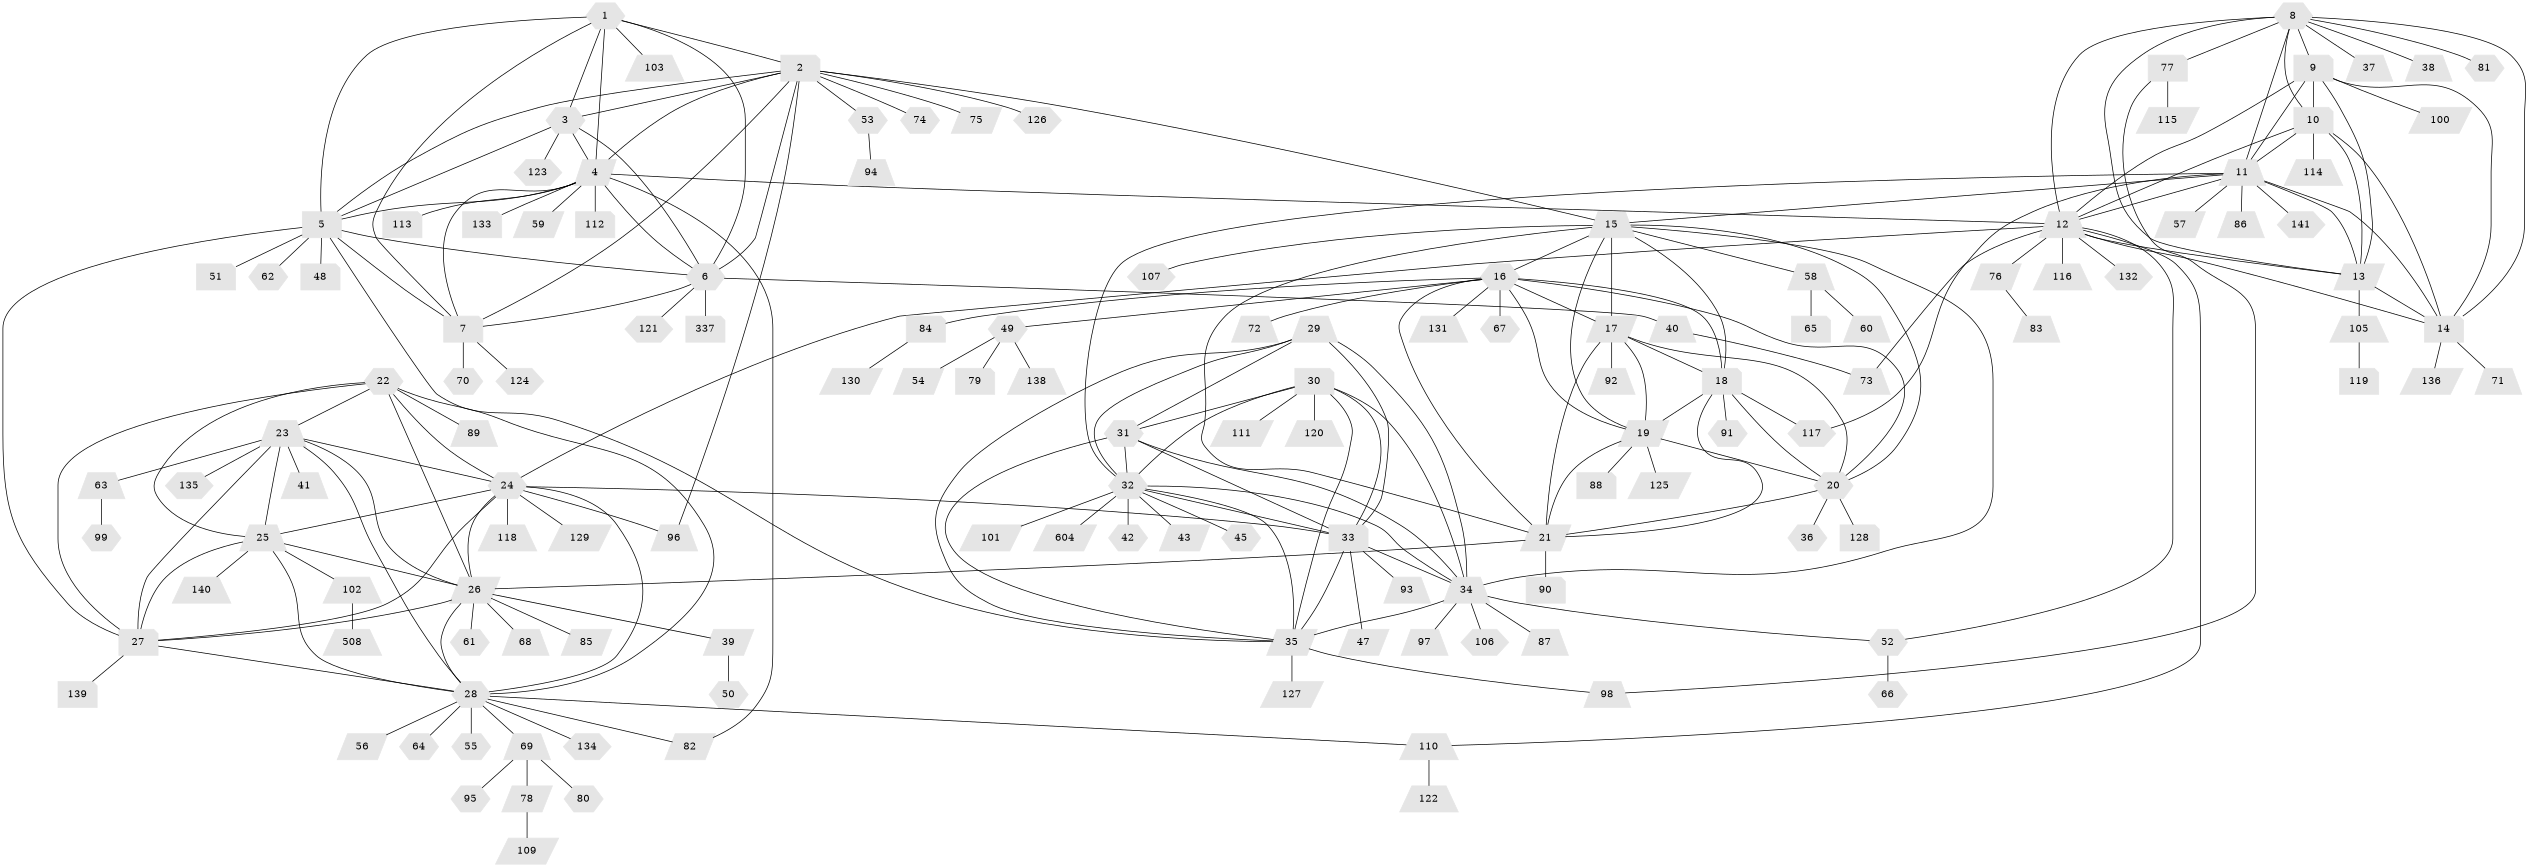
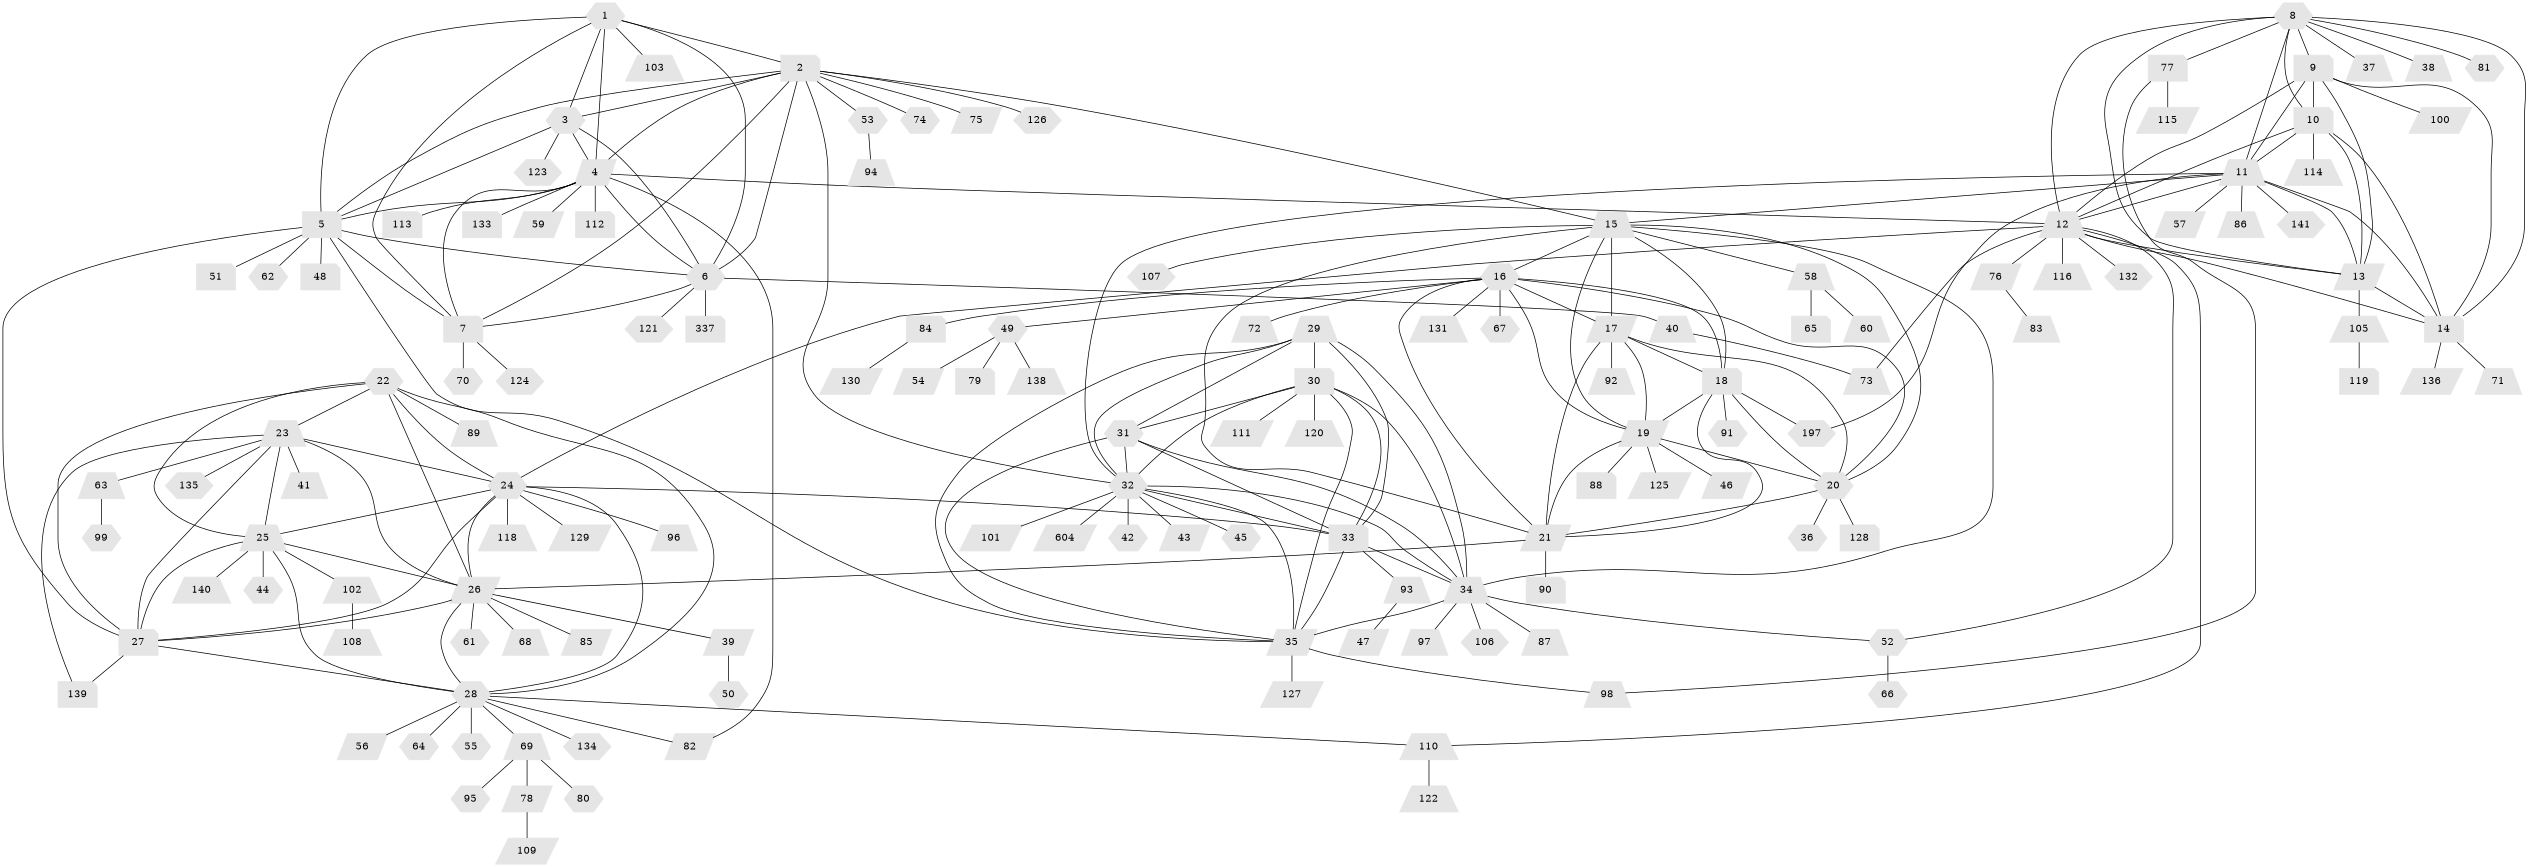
edge "2" -- "96": now "2" -- "32"
edge "29" -- "30": added
node "117": label "117" -> "197"
node "46": added
edge "23" -- "28": now "23" -- "139"
node "44": added
edge "33" -- "47": now "93" -- "47"
node "508": label "508" -> "108"
